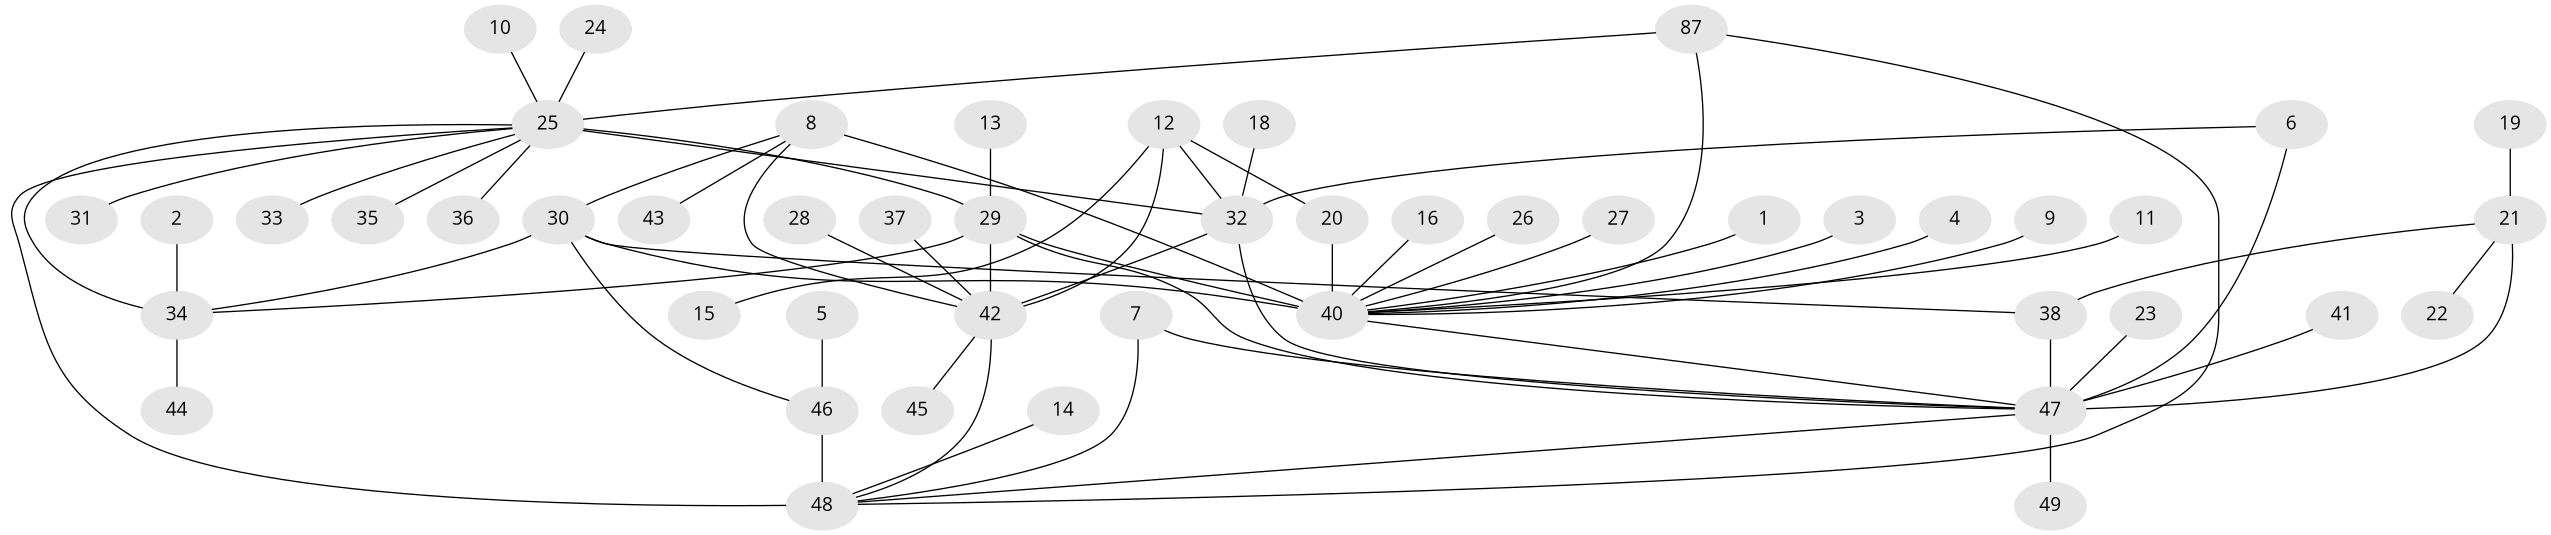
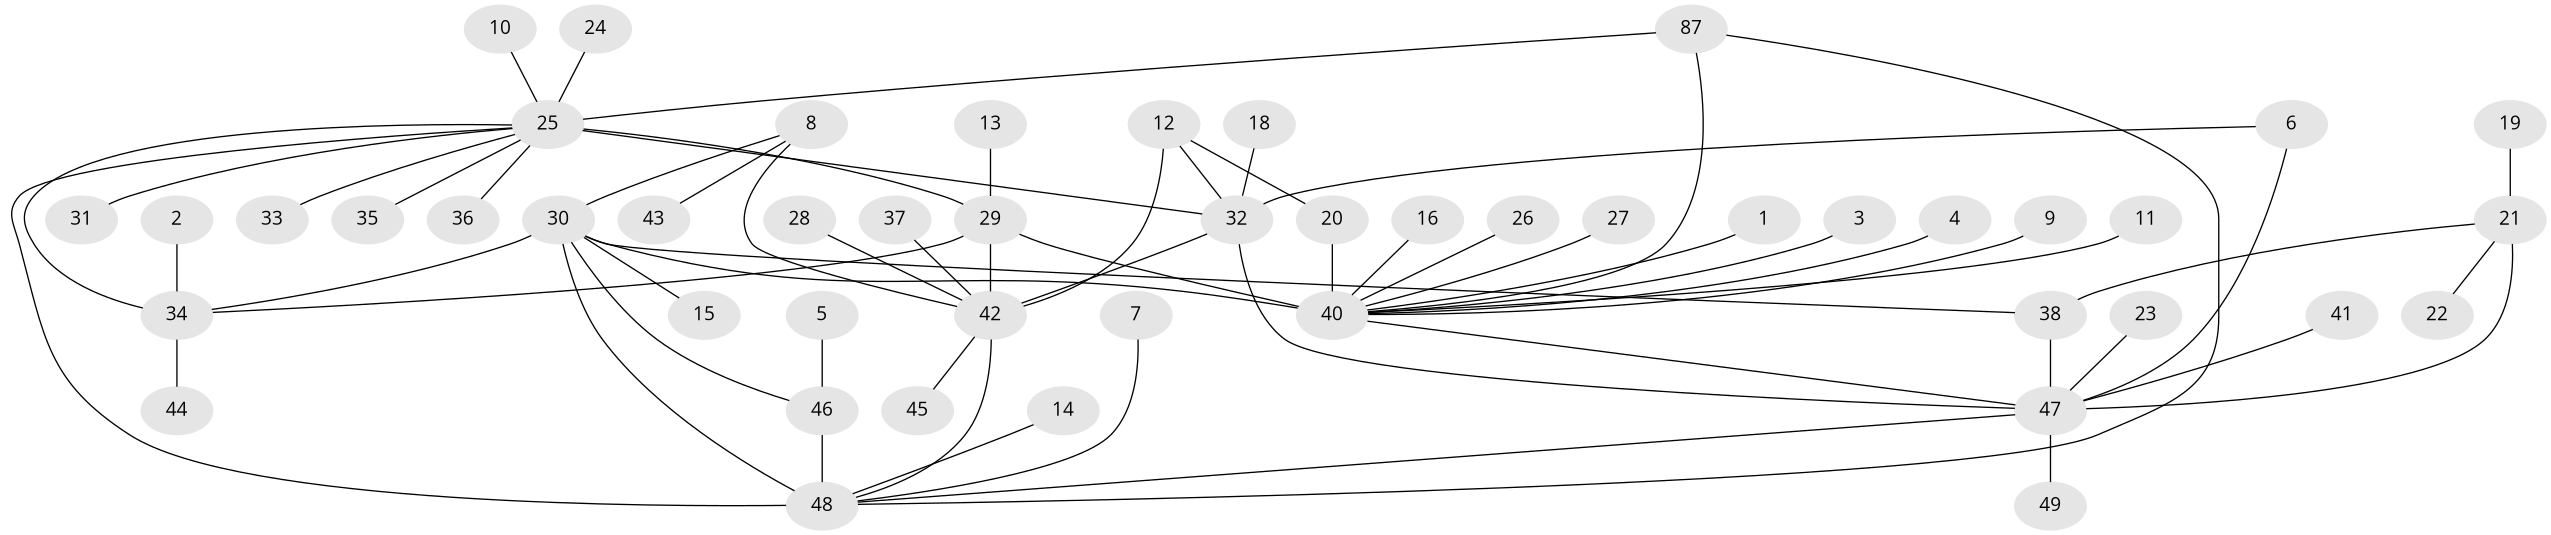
edge "8" -- "40": removed
edge "12" -- "15": now "30" -- "15"
edge "29" -- "47": removed
edge "7" -- "47": removed
edge "30" -- "48": added
